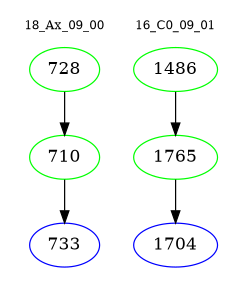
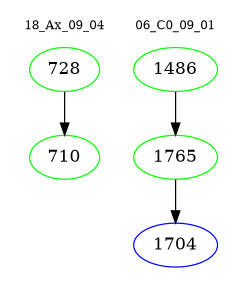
cluster "18_Ax_09_00": label "18_Ax_09_00" -> "18_Ax_09_04"
cluster "16_C0_09_01": label "16_C0_09_01" -> "06_C0_09_01"
node "733": removed
